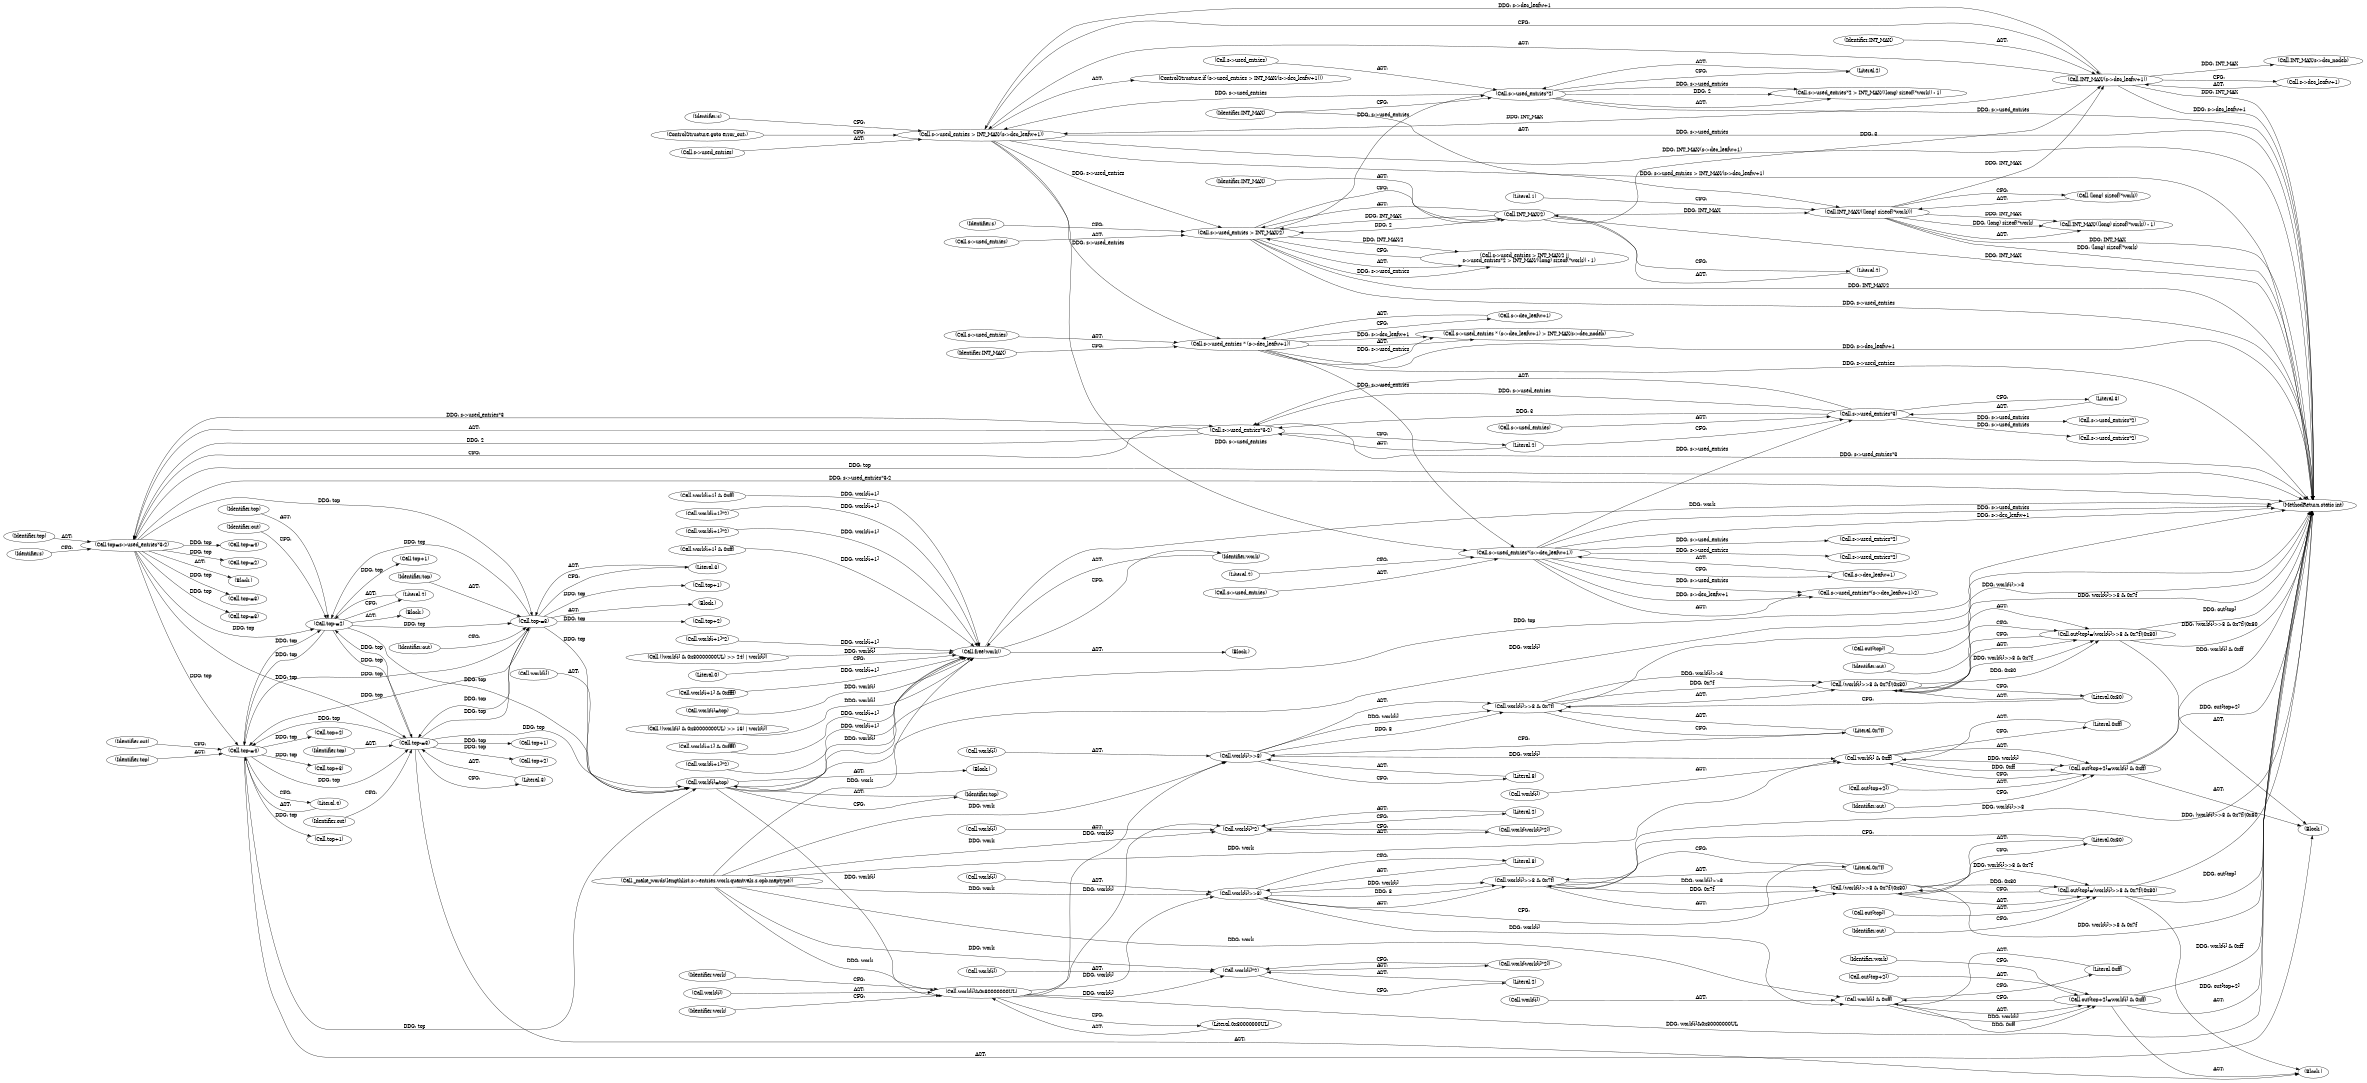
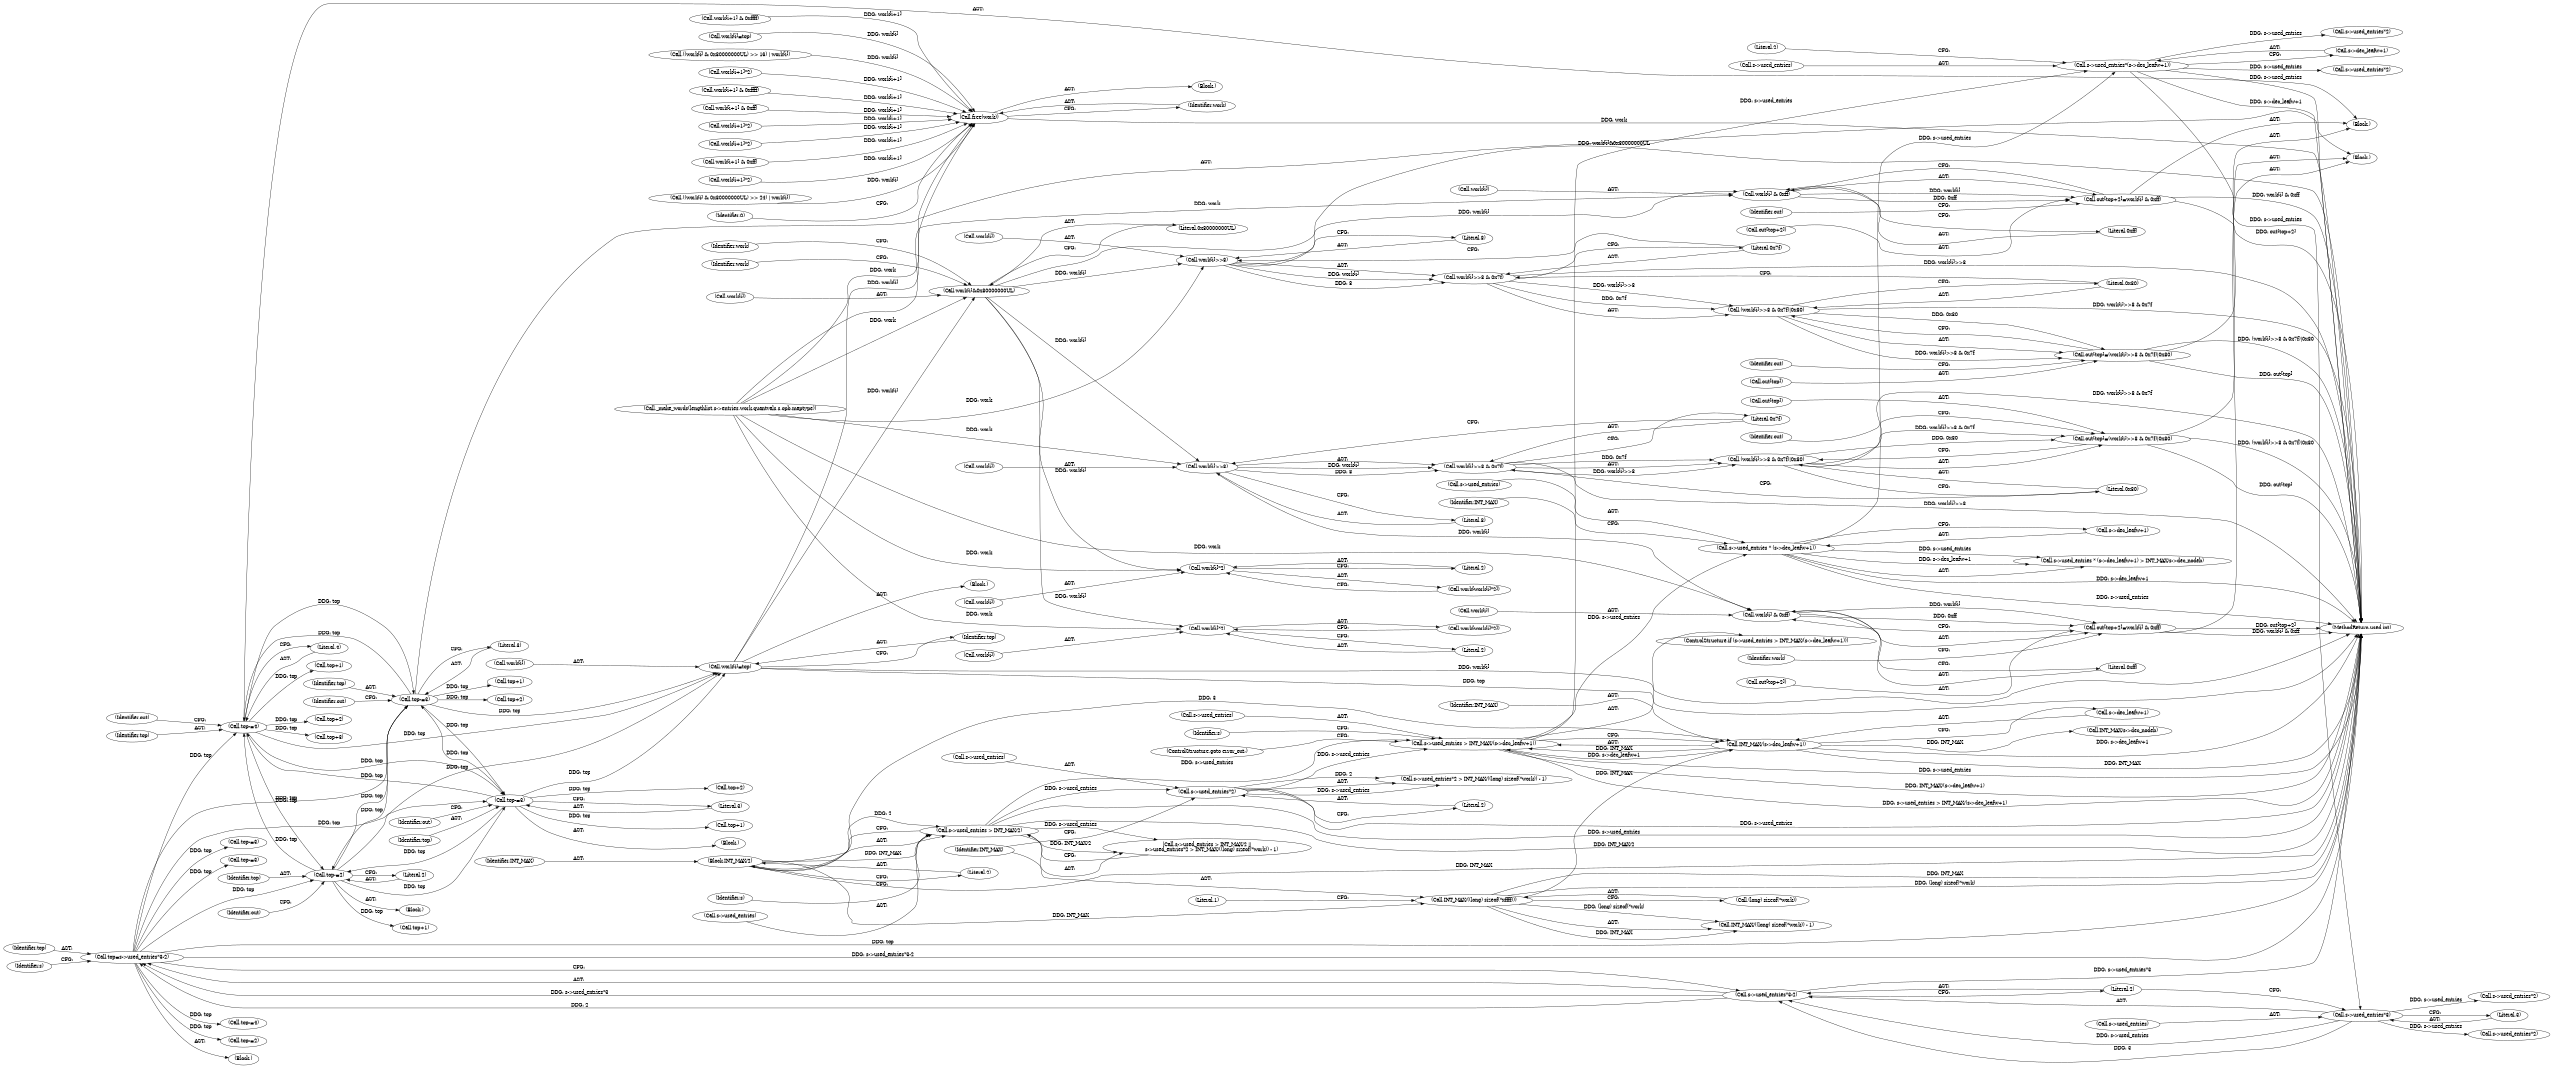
edge "(Call,s->used_entries > INT_MAX/(s->dec_leafw+1))" -> "(Call,s->used_entries > INT_MAX/2)": reversed
node "(Call,INT_MAX/((long) sizeof(*work)))": label "(Call,INT_MAX/((long) sizeof(*work)))" -> "(Call,INT_MAX/((long) sizeof(*xffff)))"
node "(Call,INT_MAX/2)": label "(Call,INT_MAX/2)" -> "(Block,INT_MAX/2)"
node "(MethodReturn,static int)": label "(MethodReturn,static int)" -> "(MethodReturn,used int)"
node "(Call,s->used_entries*(s->dec_leafw+1)-2)": removed
node "(Literal,0)": label "(Literal,0)" -> "(Identifier,0)"
